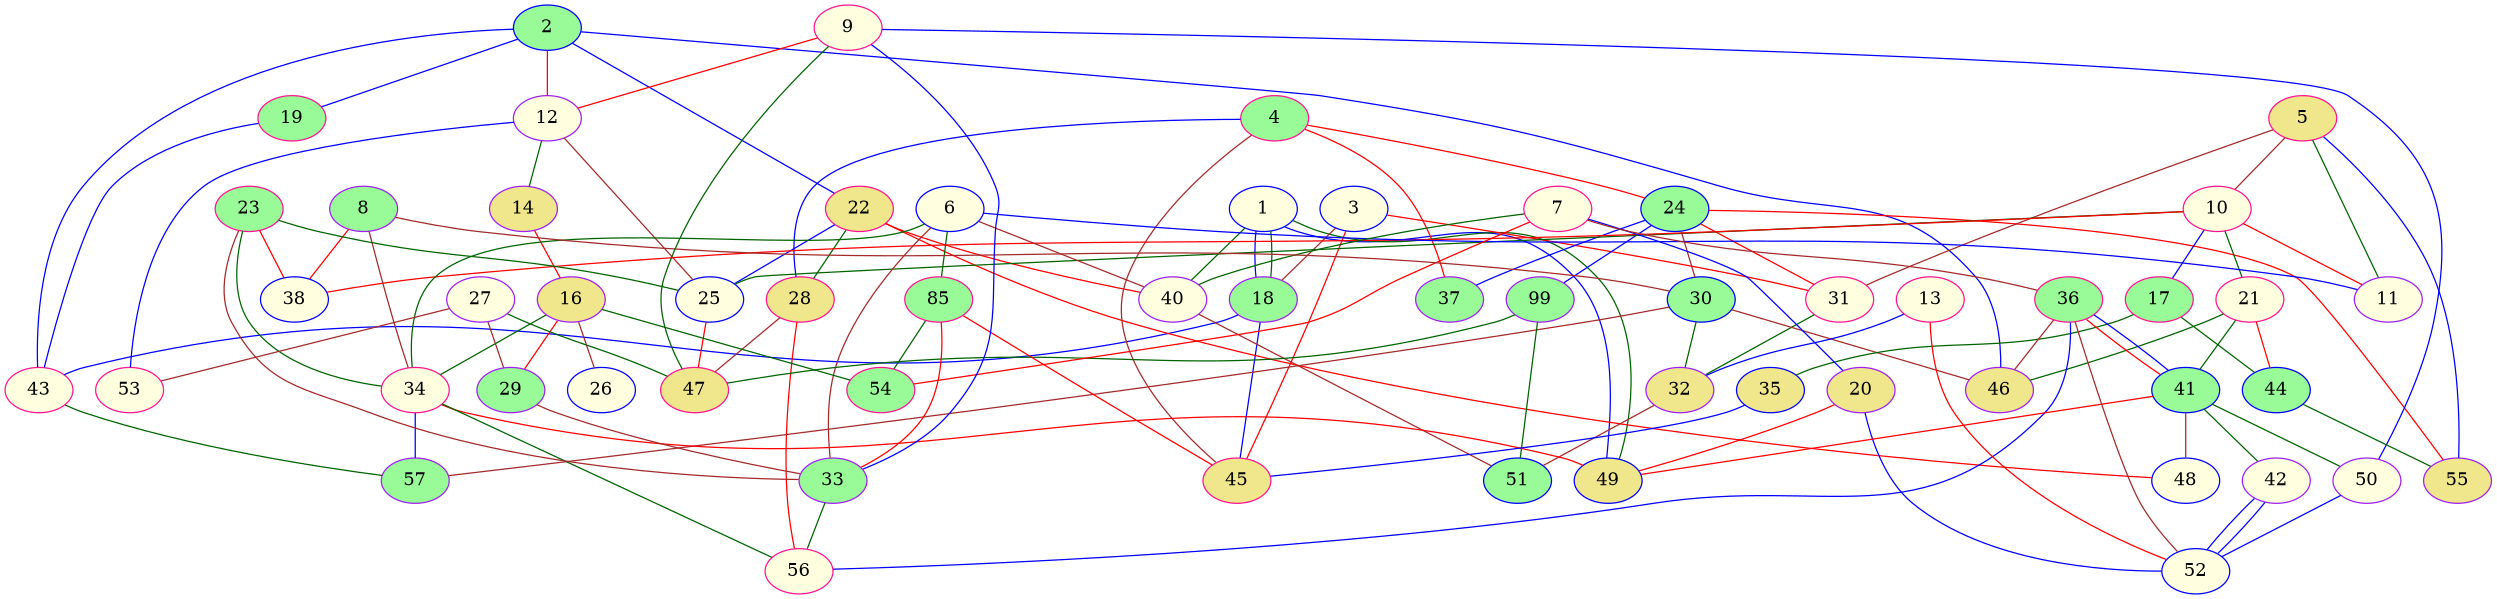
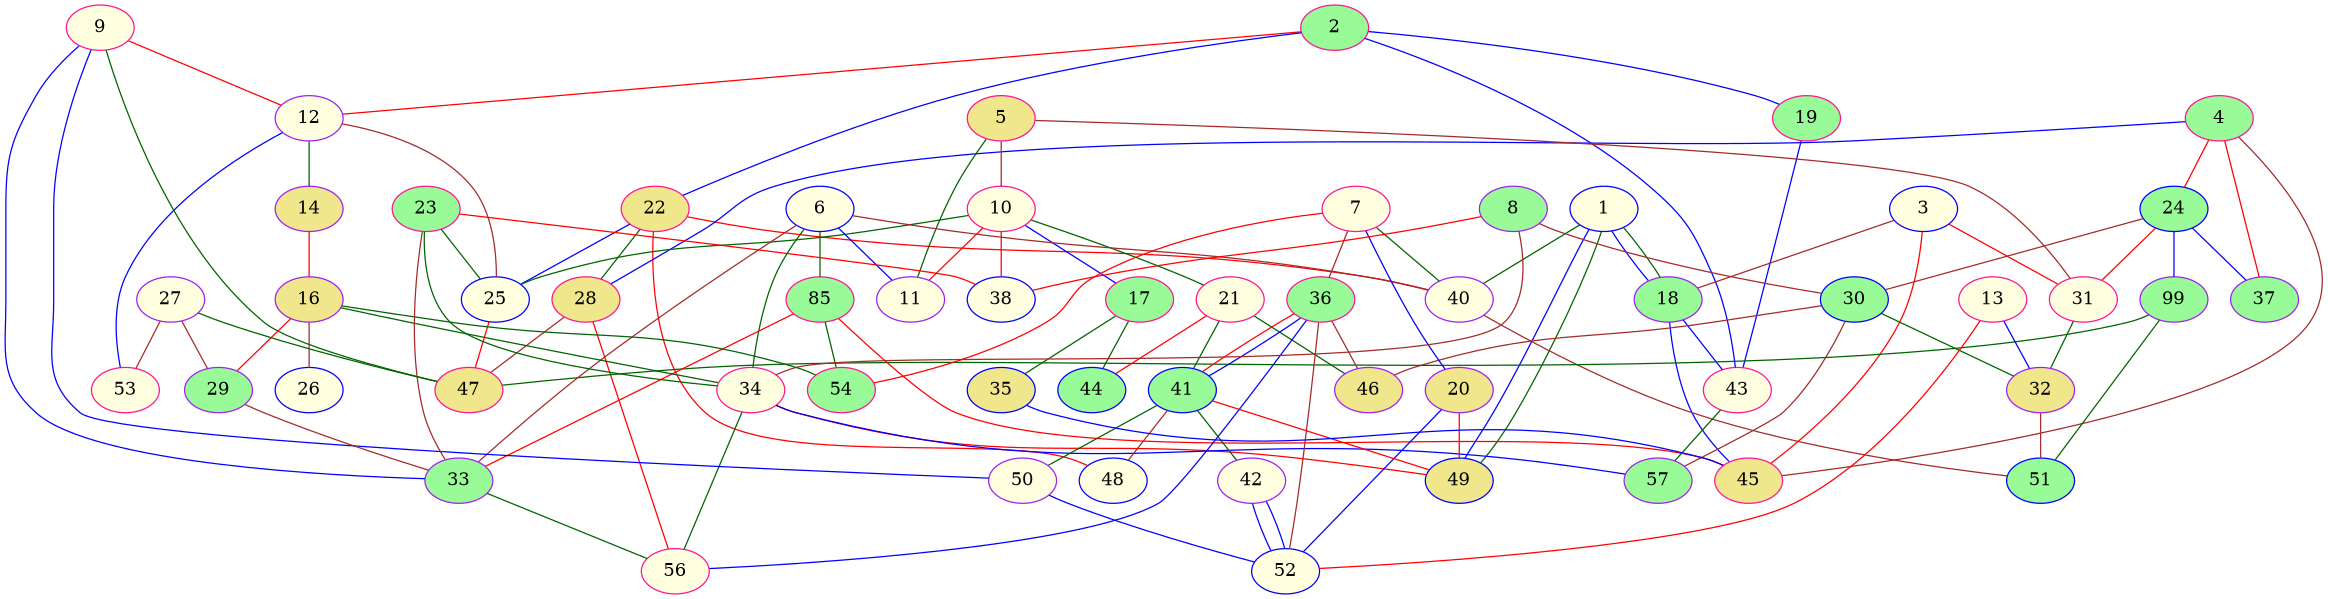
node "2": color blue -> deeppink
edge "2" -- "46": removed
node "55": removed
